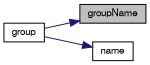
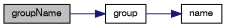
edge "group" -> "groupName": reversed
